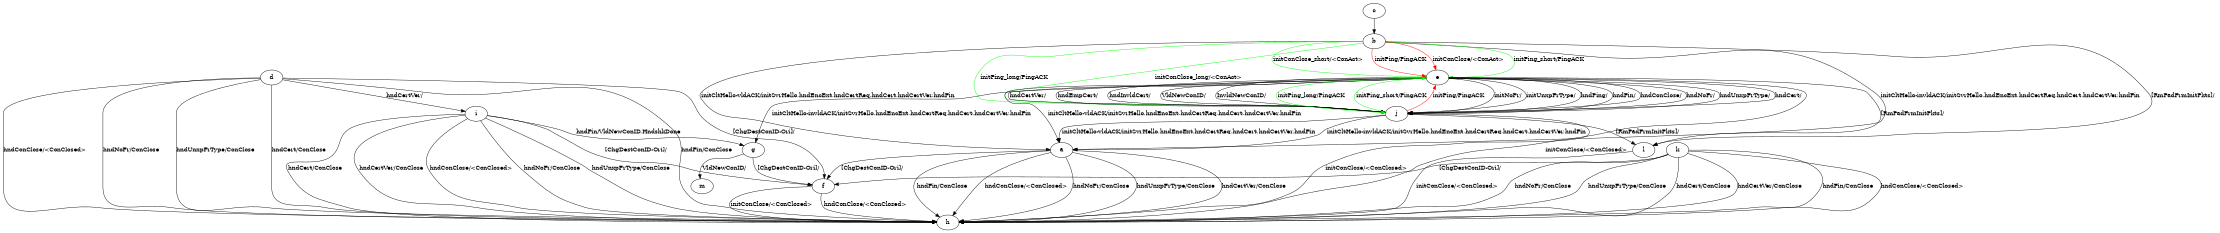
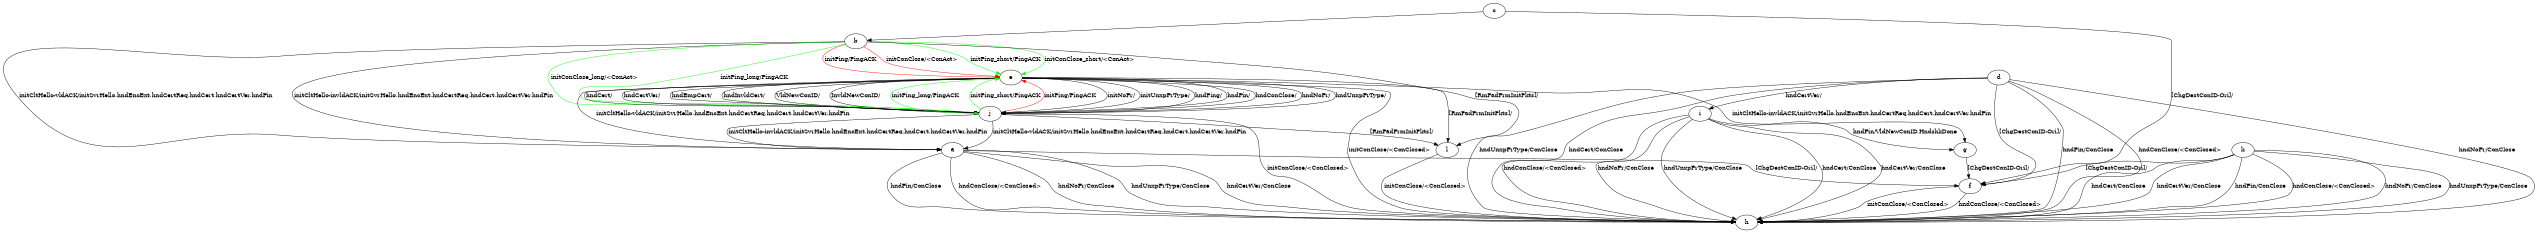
edge "i" -> "f": now "c" -> "f"
node "m": removed
